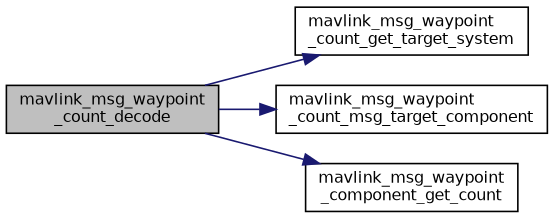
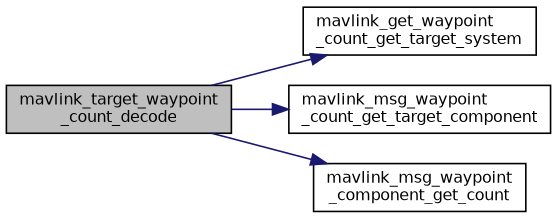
node "mavlink_msg_waypoint _count_get_target_system": label "mavlink_msg_waypoint _count_get_target_system" -> "mavlink_get_waypoint _count_get_target_system"
node "mavlink_msg_waypoint _count_decode": label "mavlink_msg_waypoint _count_decode" -> "mavlink_target_waypoint _count_decode"
node "mavlink_msg_waypoint _count_msg_target_component": label "mavlink_msg_waypoint _count_msg_target_component" -> "mavlink_msg_waypoint _count_get_target_component"
